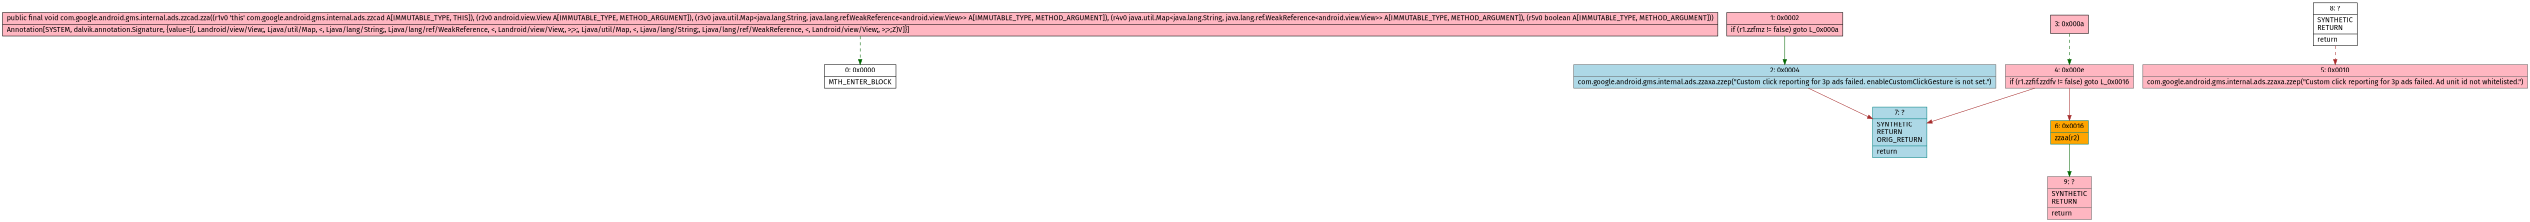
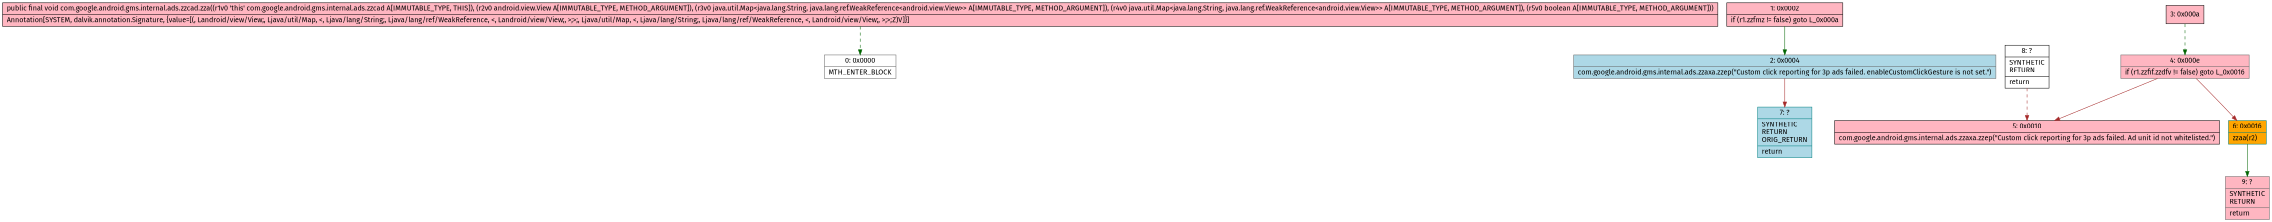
node "0: 0x0000": color black -> gray40
node "5: 0x0010": color gray40 -> black
edge "4: 0x000e" -> "7: ?": now "4: 0x000e" -> "5: 0x0010"
